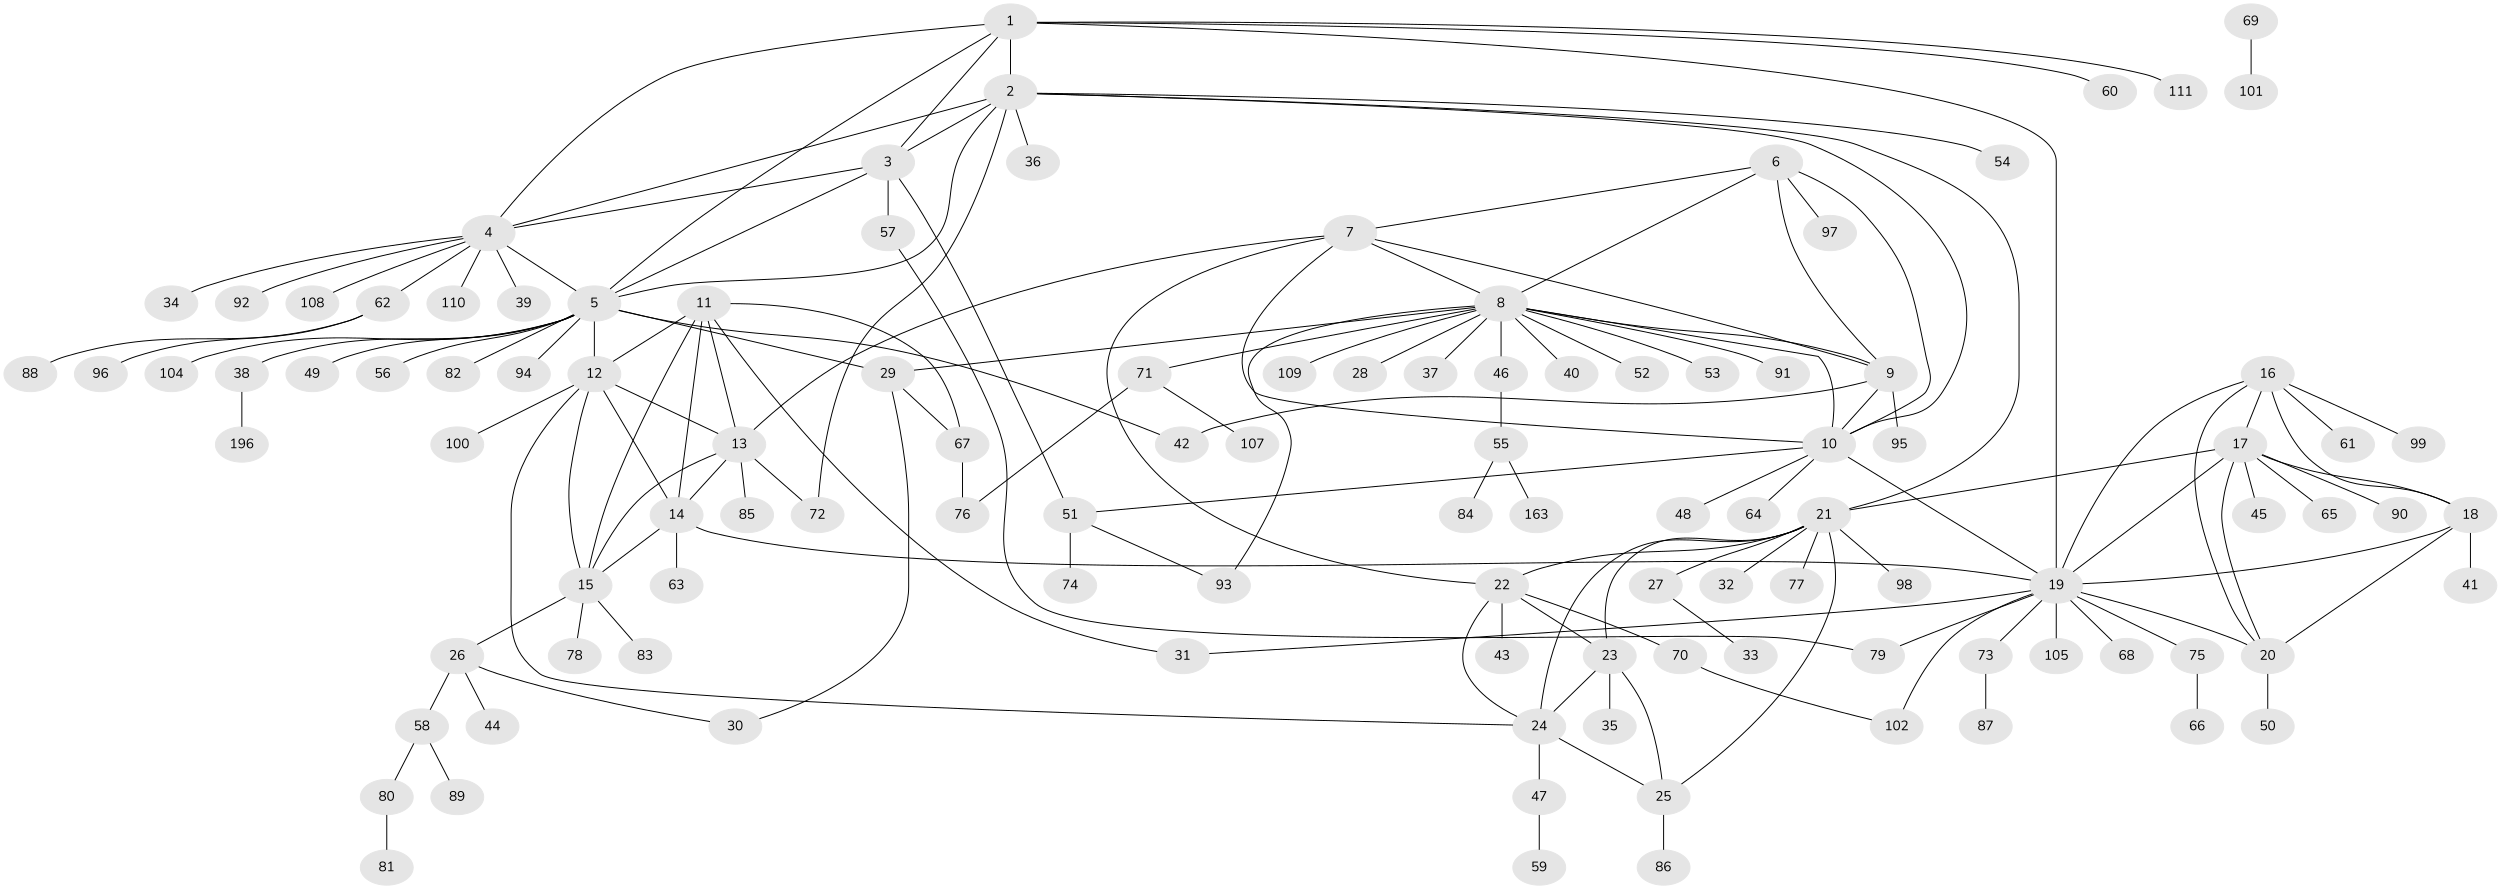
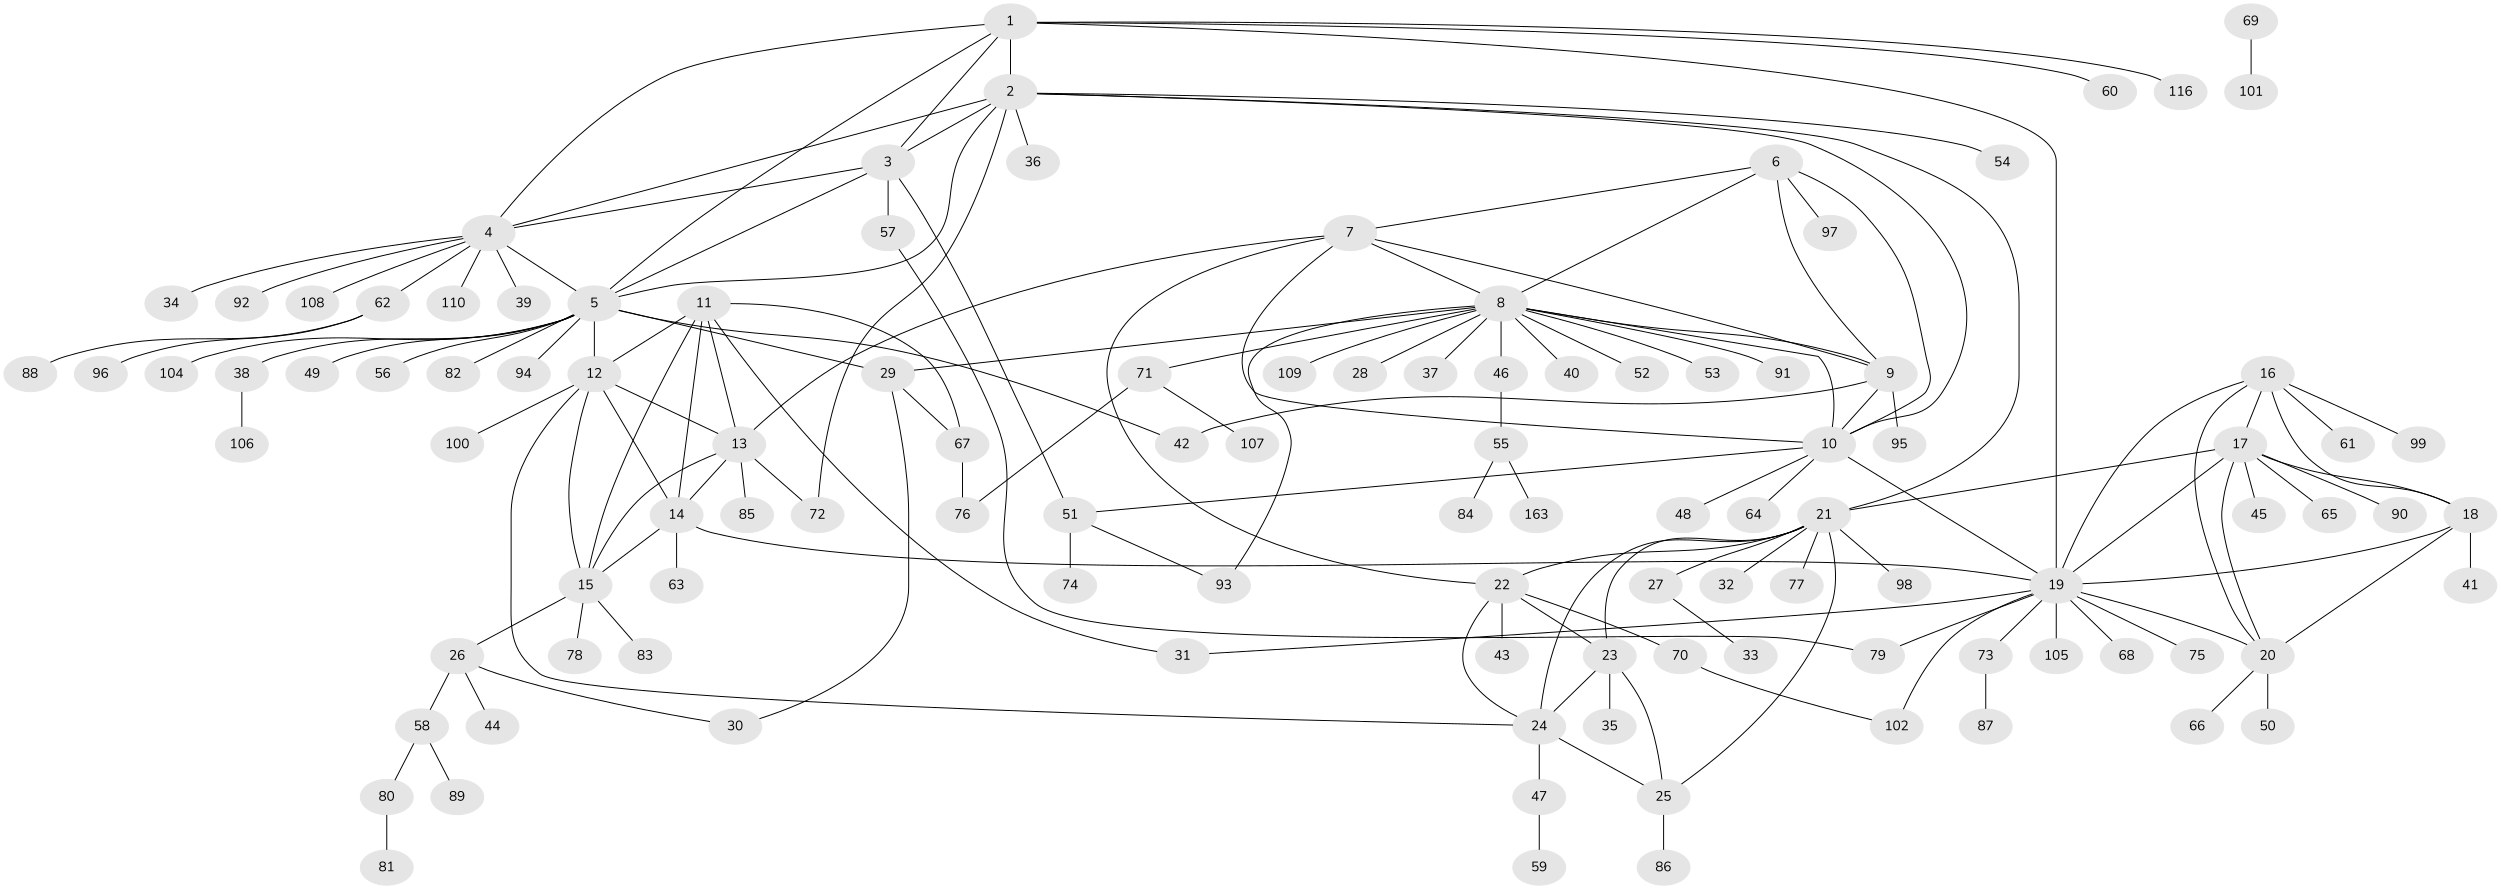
node "111": label "111" -> "116"
node "196": label "196" -> "106"
edge "75" -- "66": now "20" -- "66"
